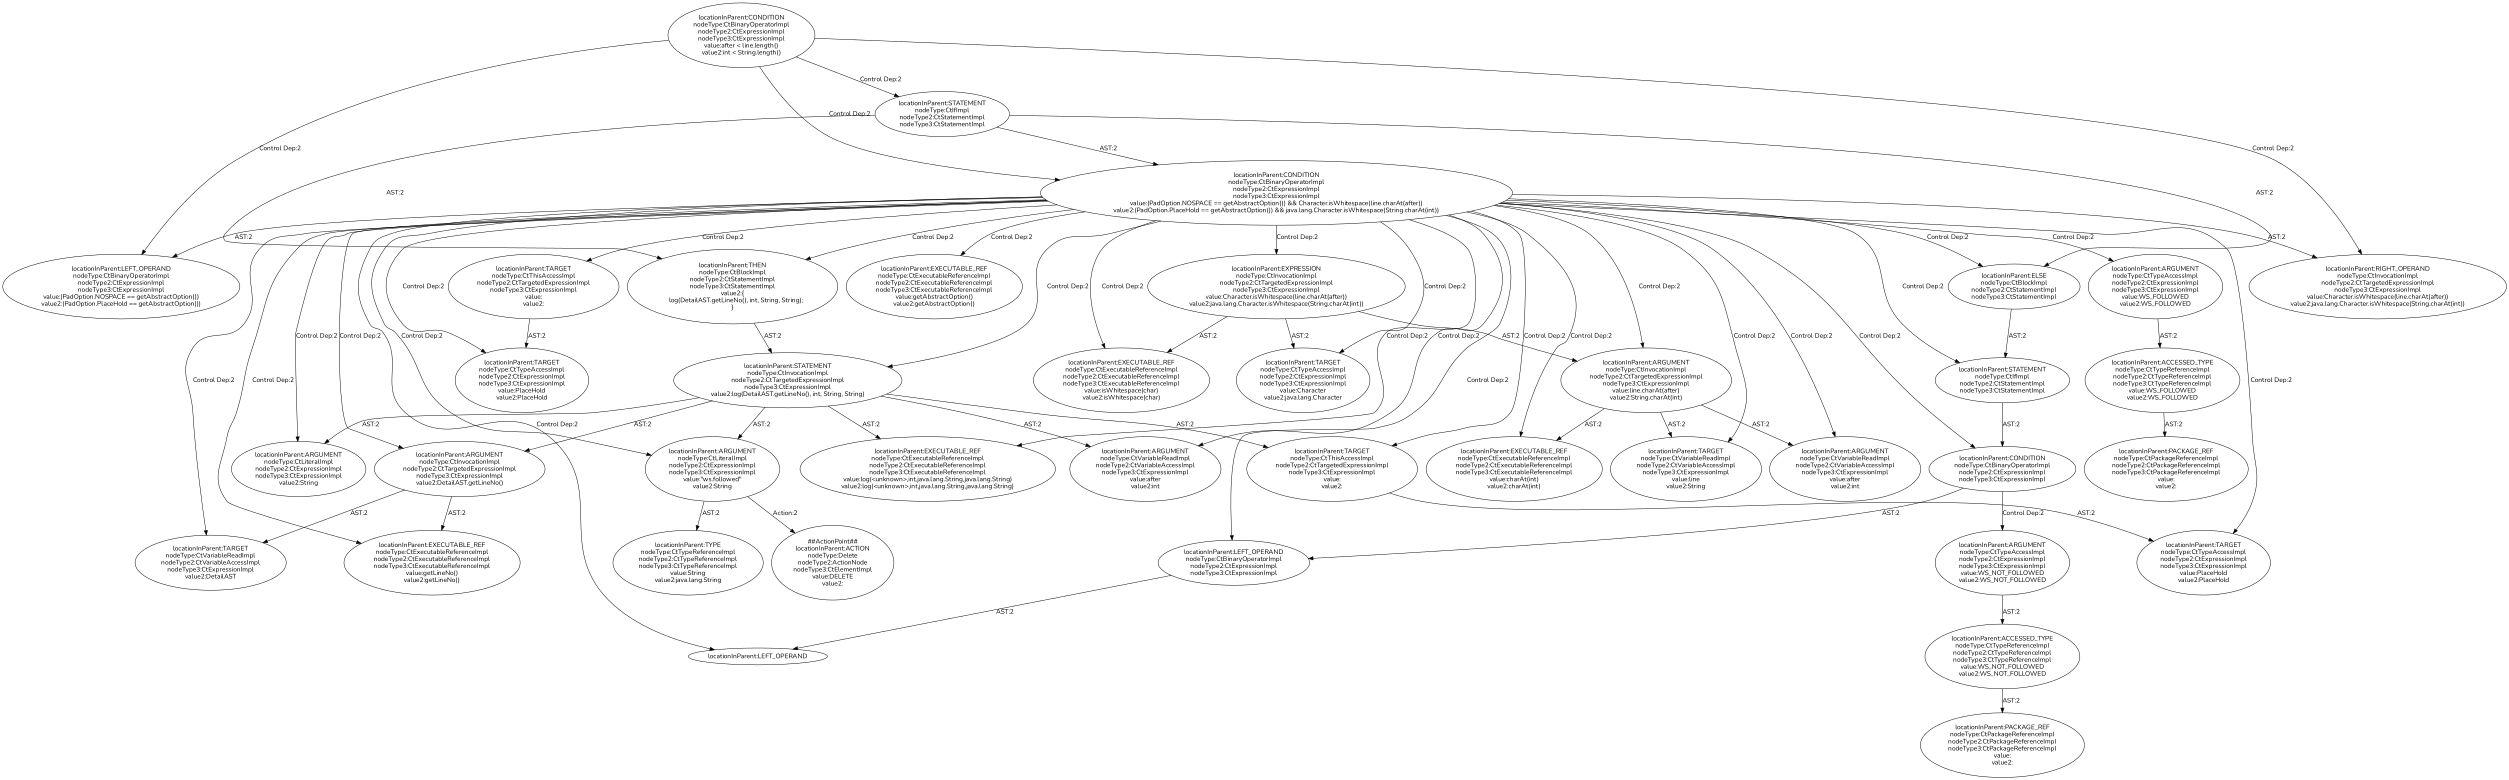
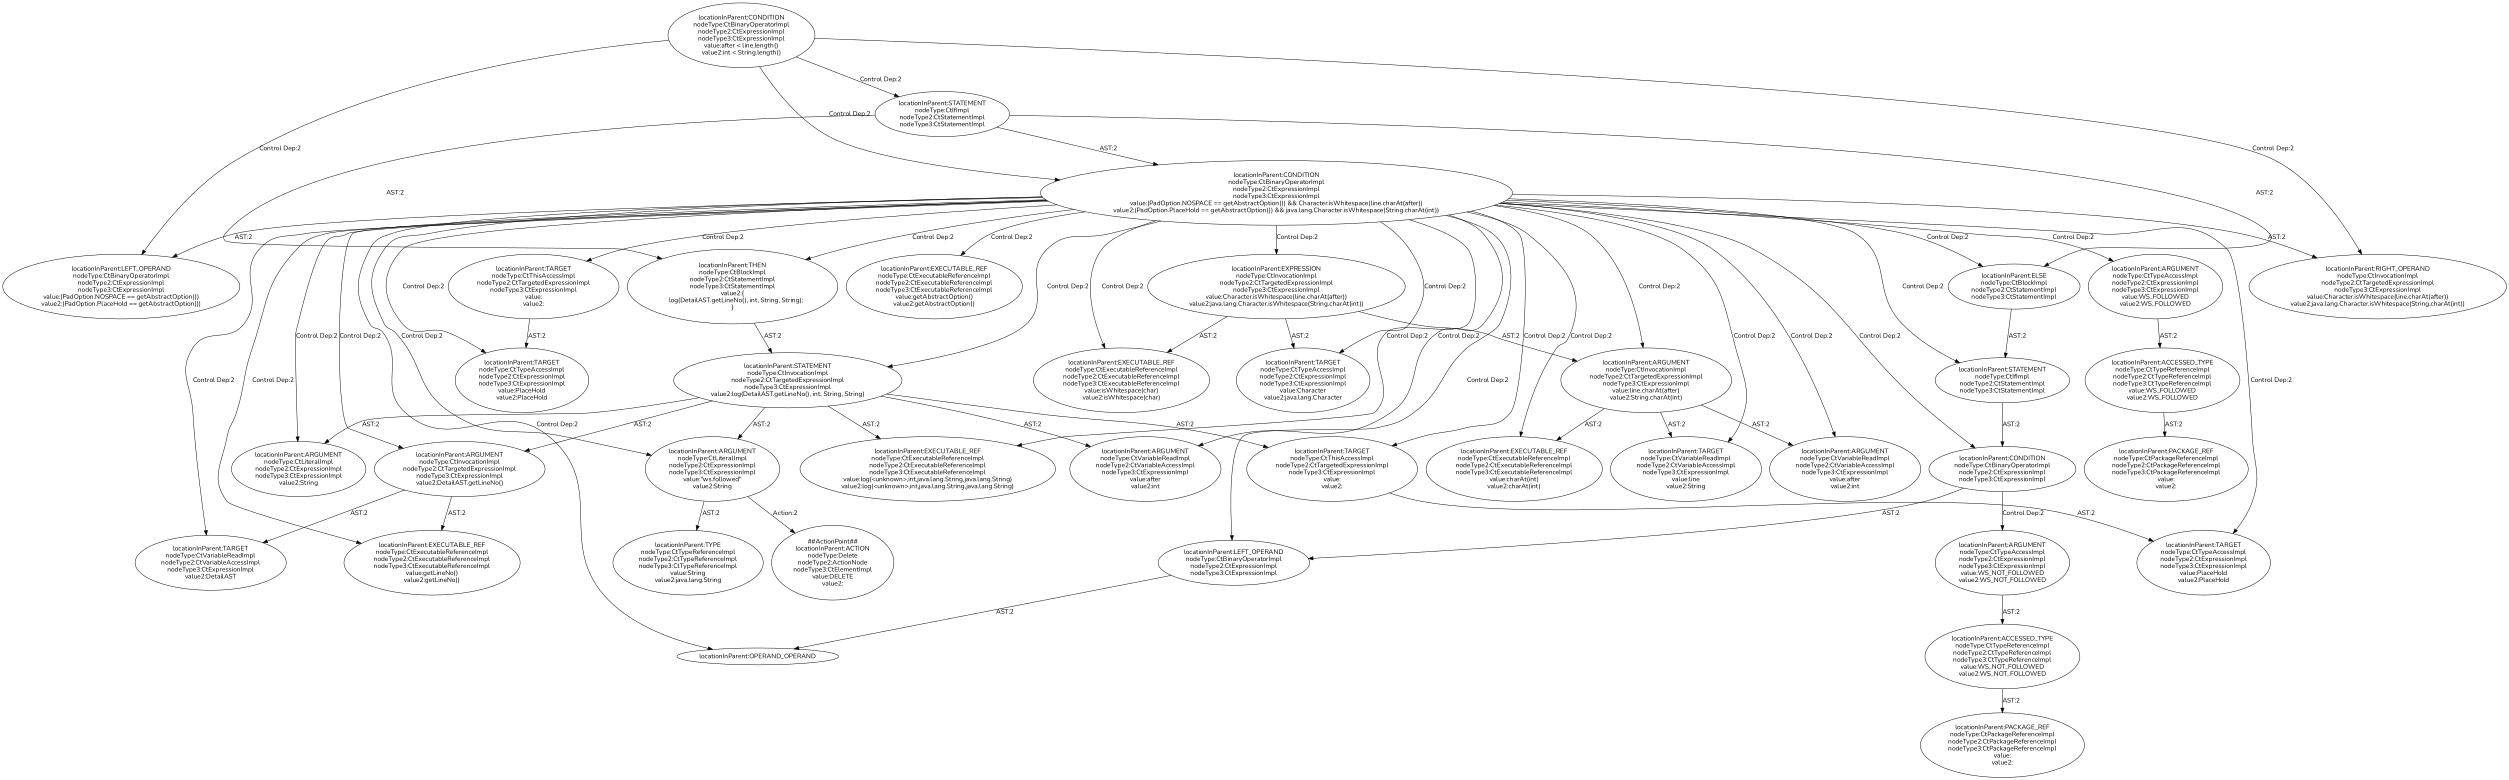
node "locationInParent:LEFT_OPERAND": label "locationInParent:LEFT_OPERAND" -> "locationInParent:OPERAND_OPERAND"
